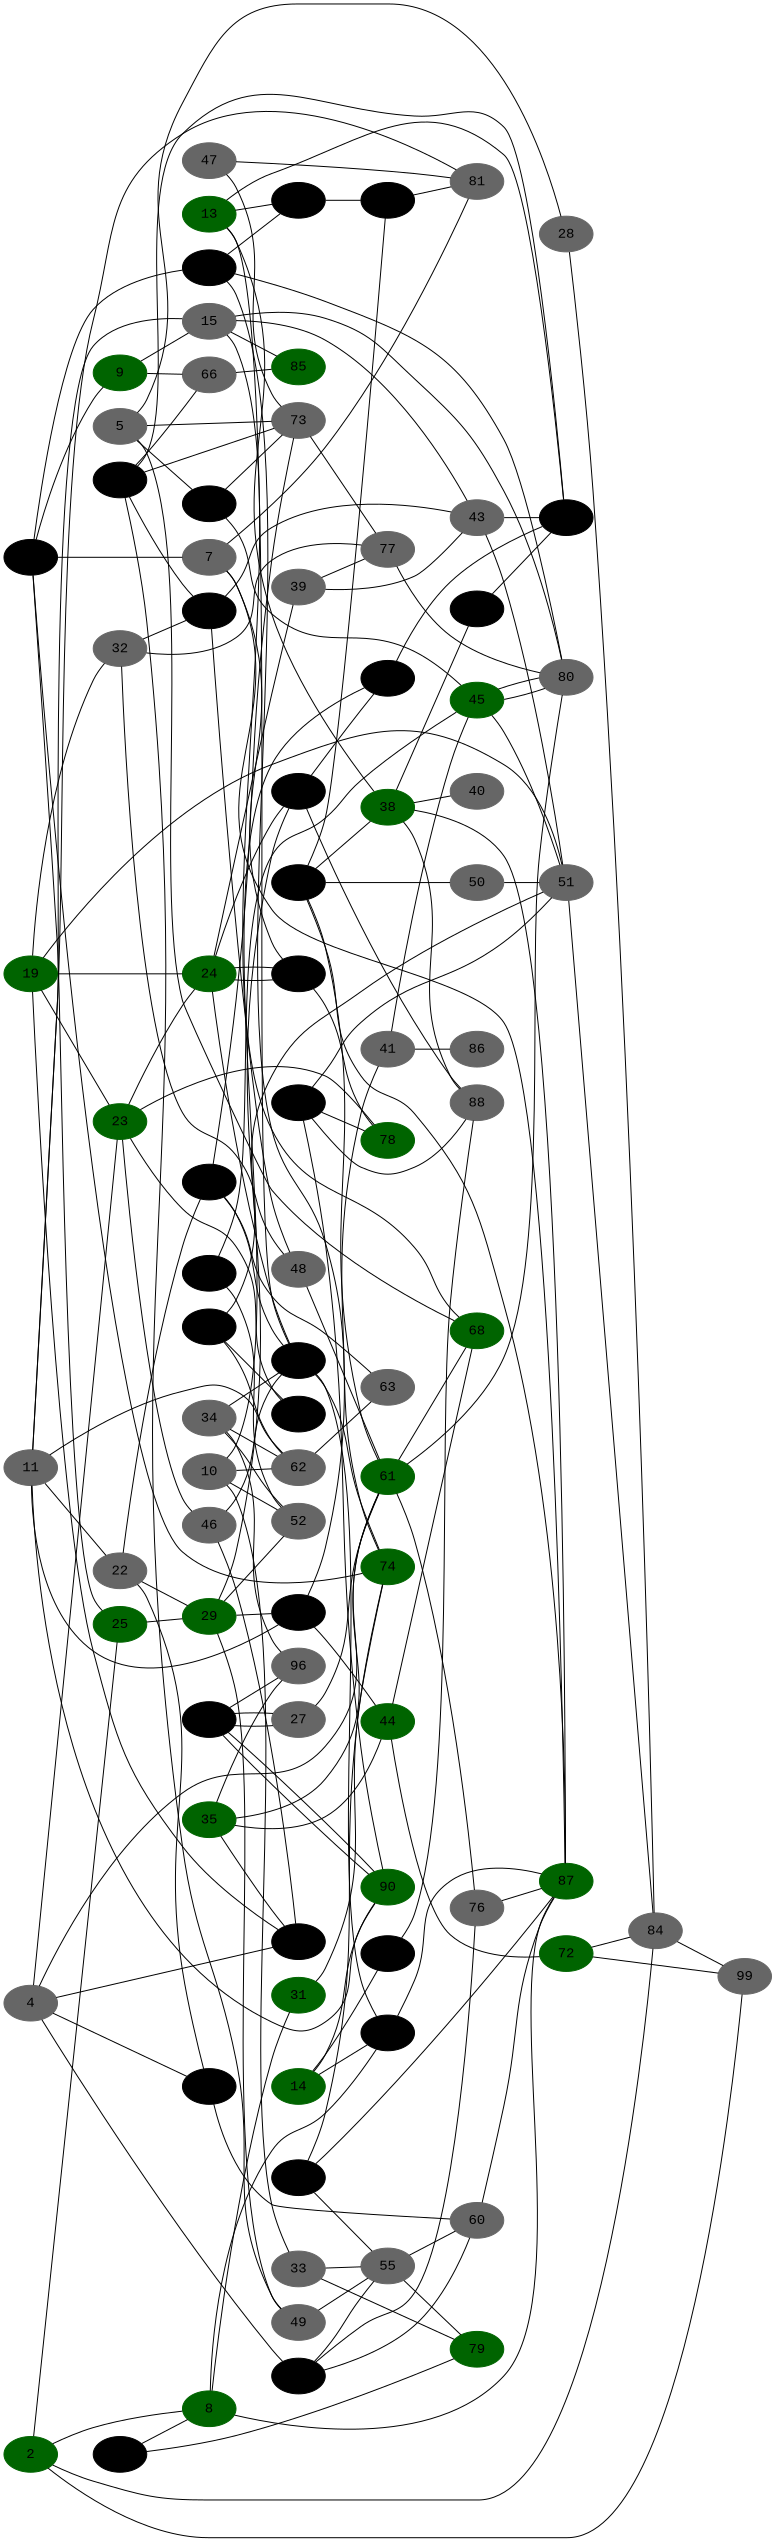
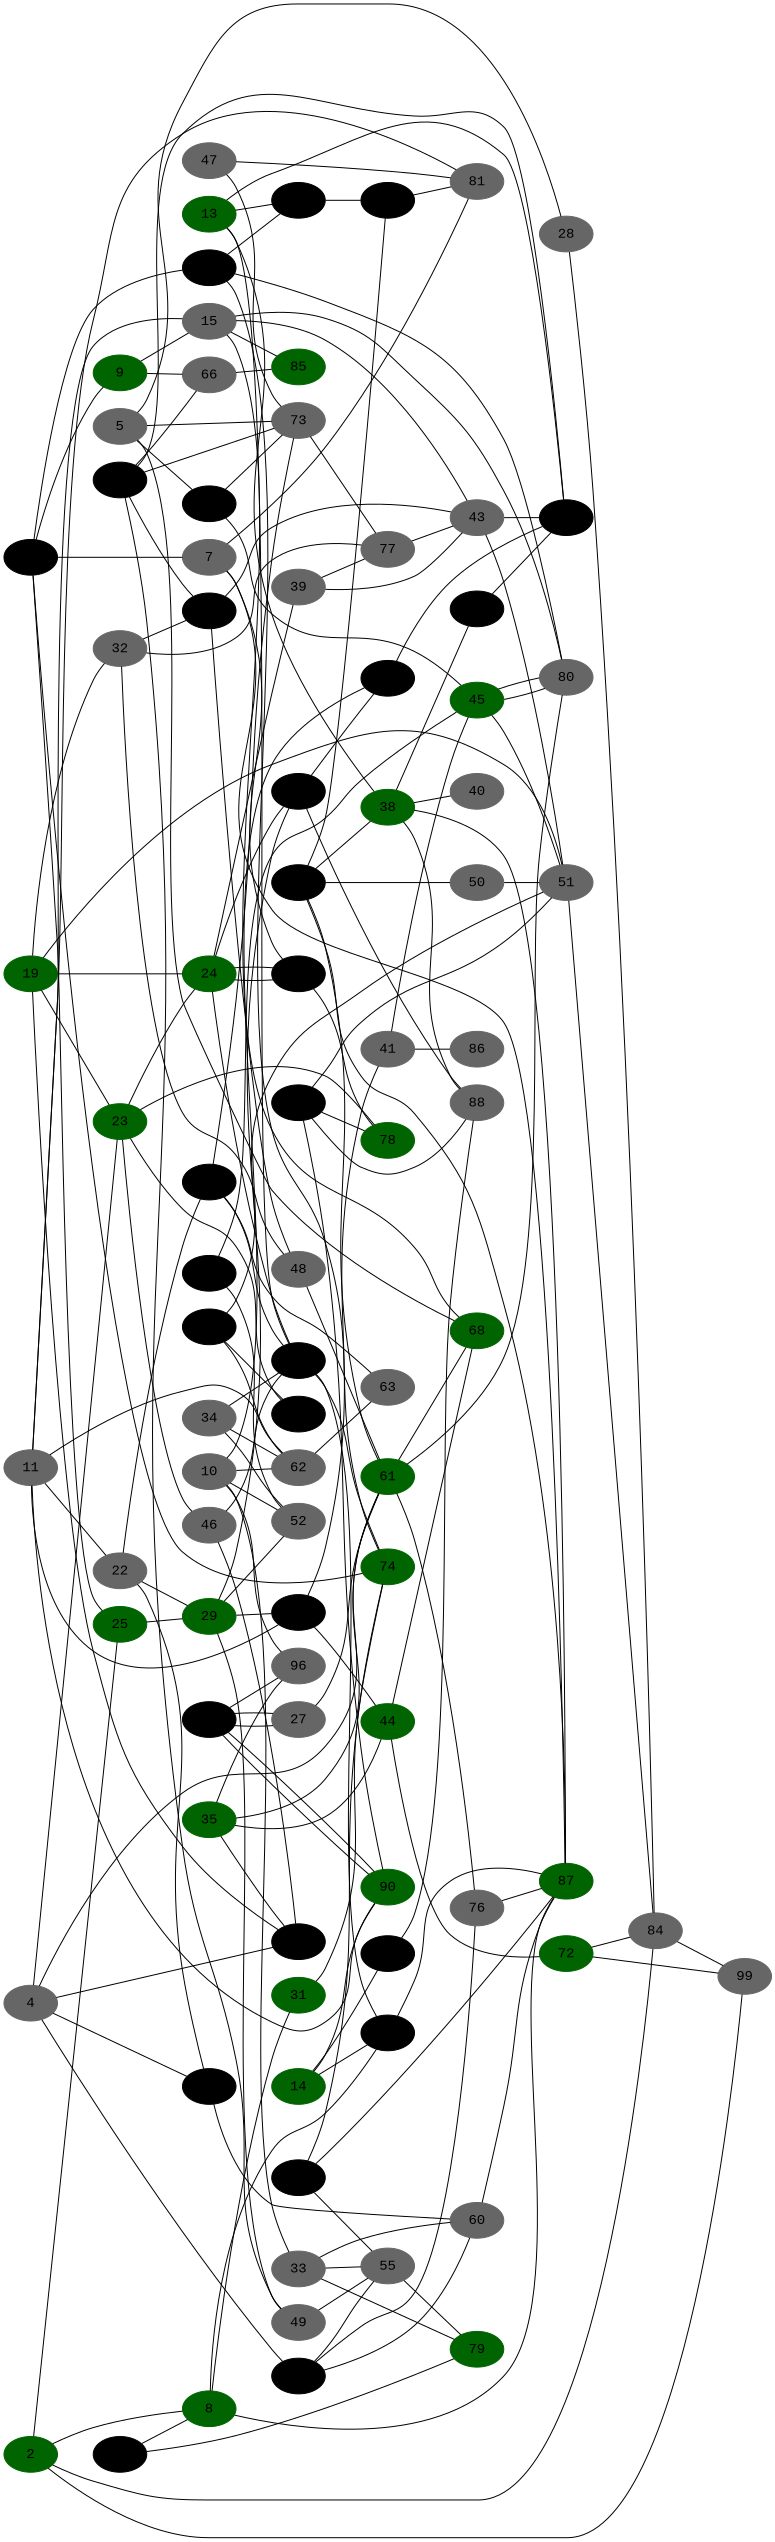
edge "77" -- "80": now "77" -- "43"
edge "34" -- "96": now "10" -- "96"
edge "60" -- "55": now "60" -- "33"
